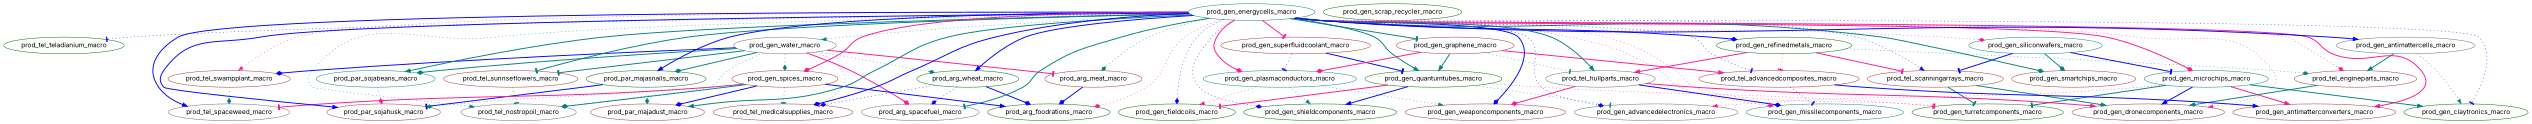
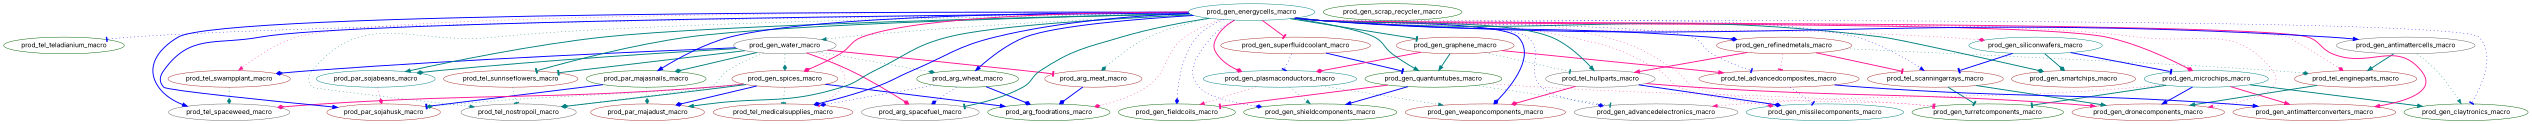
node "prod_gen_refinedmetals_macro": color darkgreen -> brown
edge "prod_gen_spices_macro" -> "prod_tel_spaceweed_macro": arrowhead tee -> diamond
